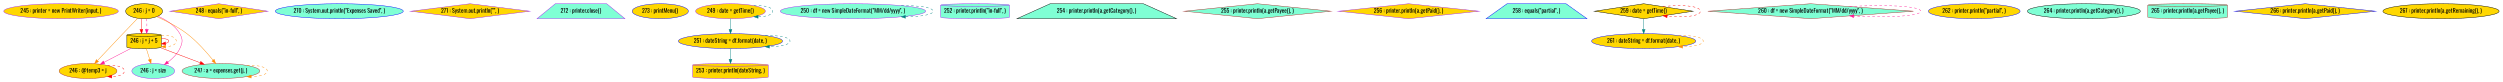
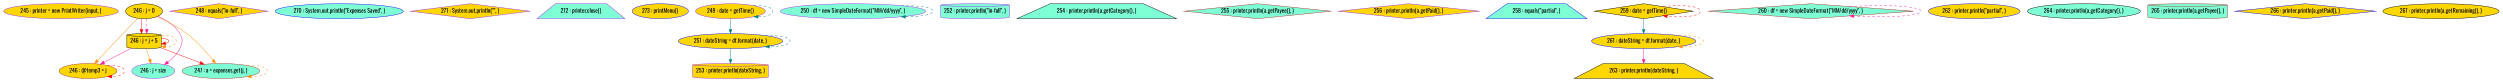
node "263 : printer.println(dateString, )": added
